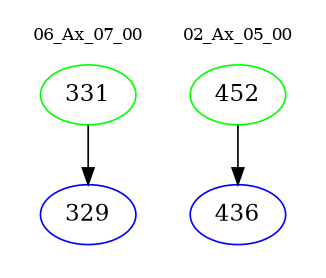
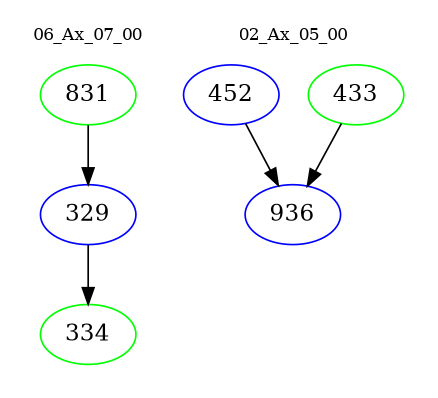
node "331": label "331" -> "831"
node "452": color green -> blue
node "433": added
node "436": label "436" -> "936"
node "334": added
